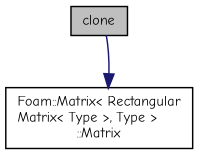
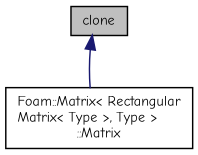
edge "clone" -> "Foam::Matrix< Rectangular Matrix< Type >, Type > ::Matrix": reversed
